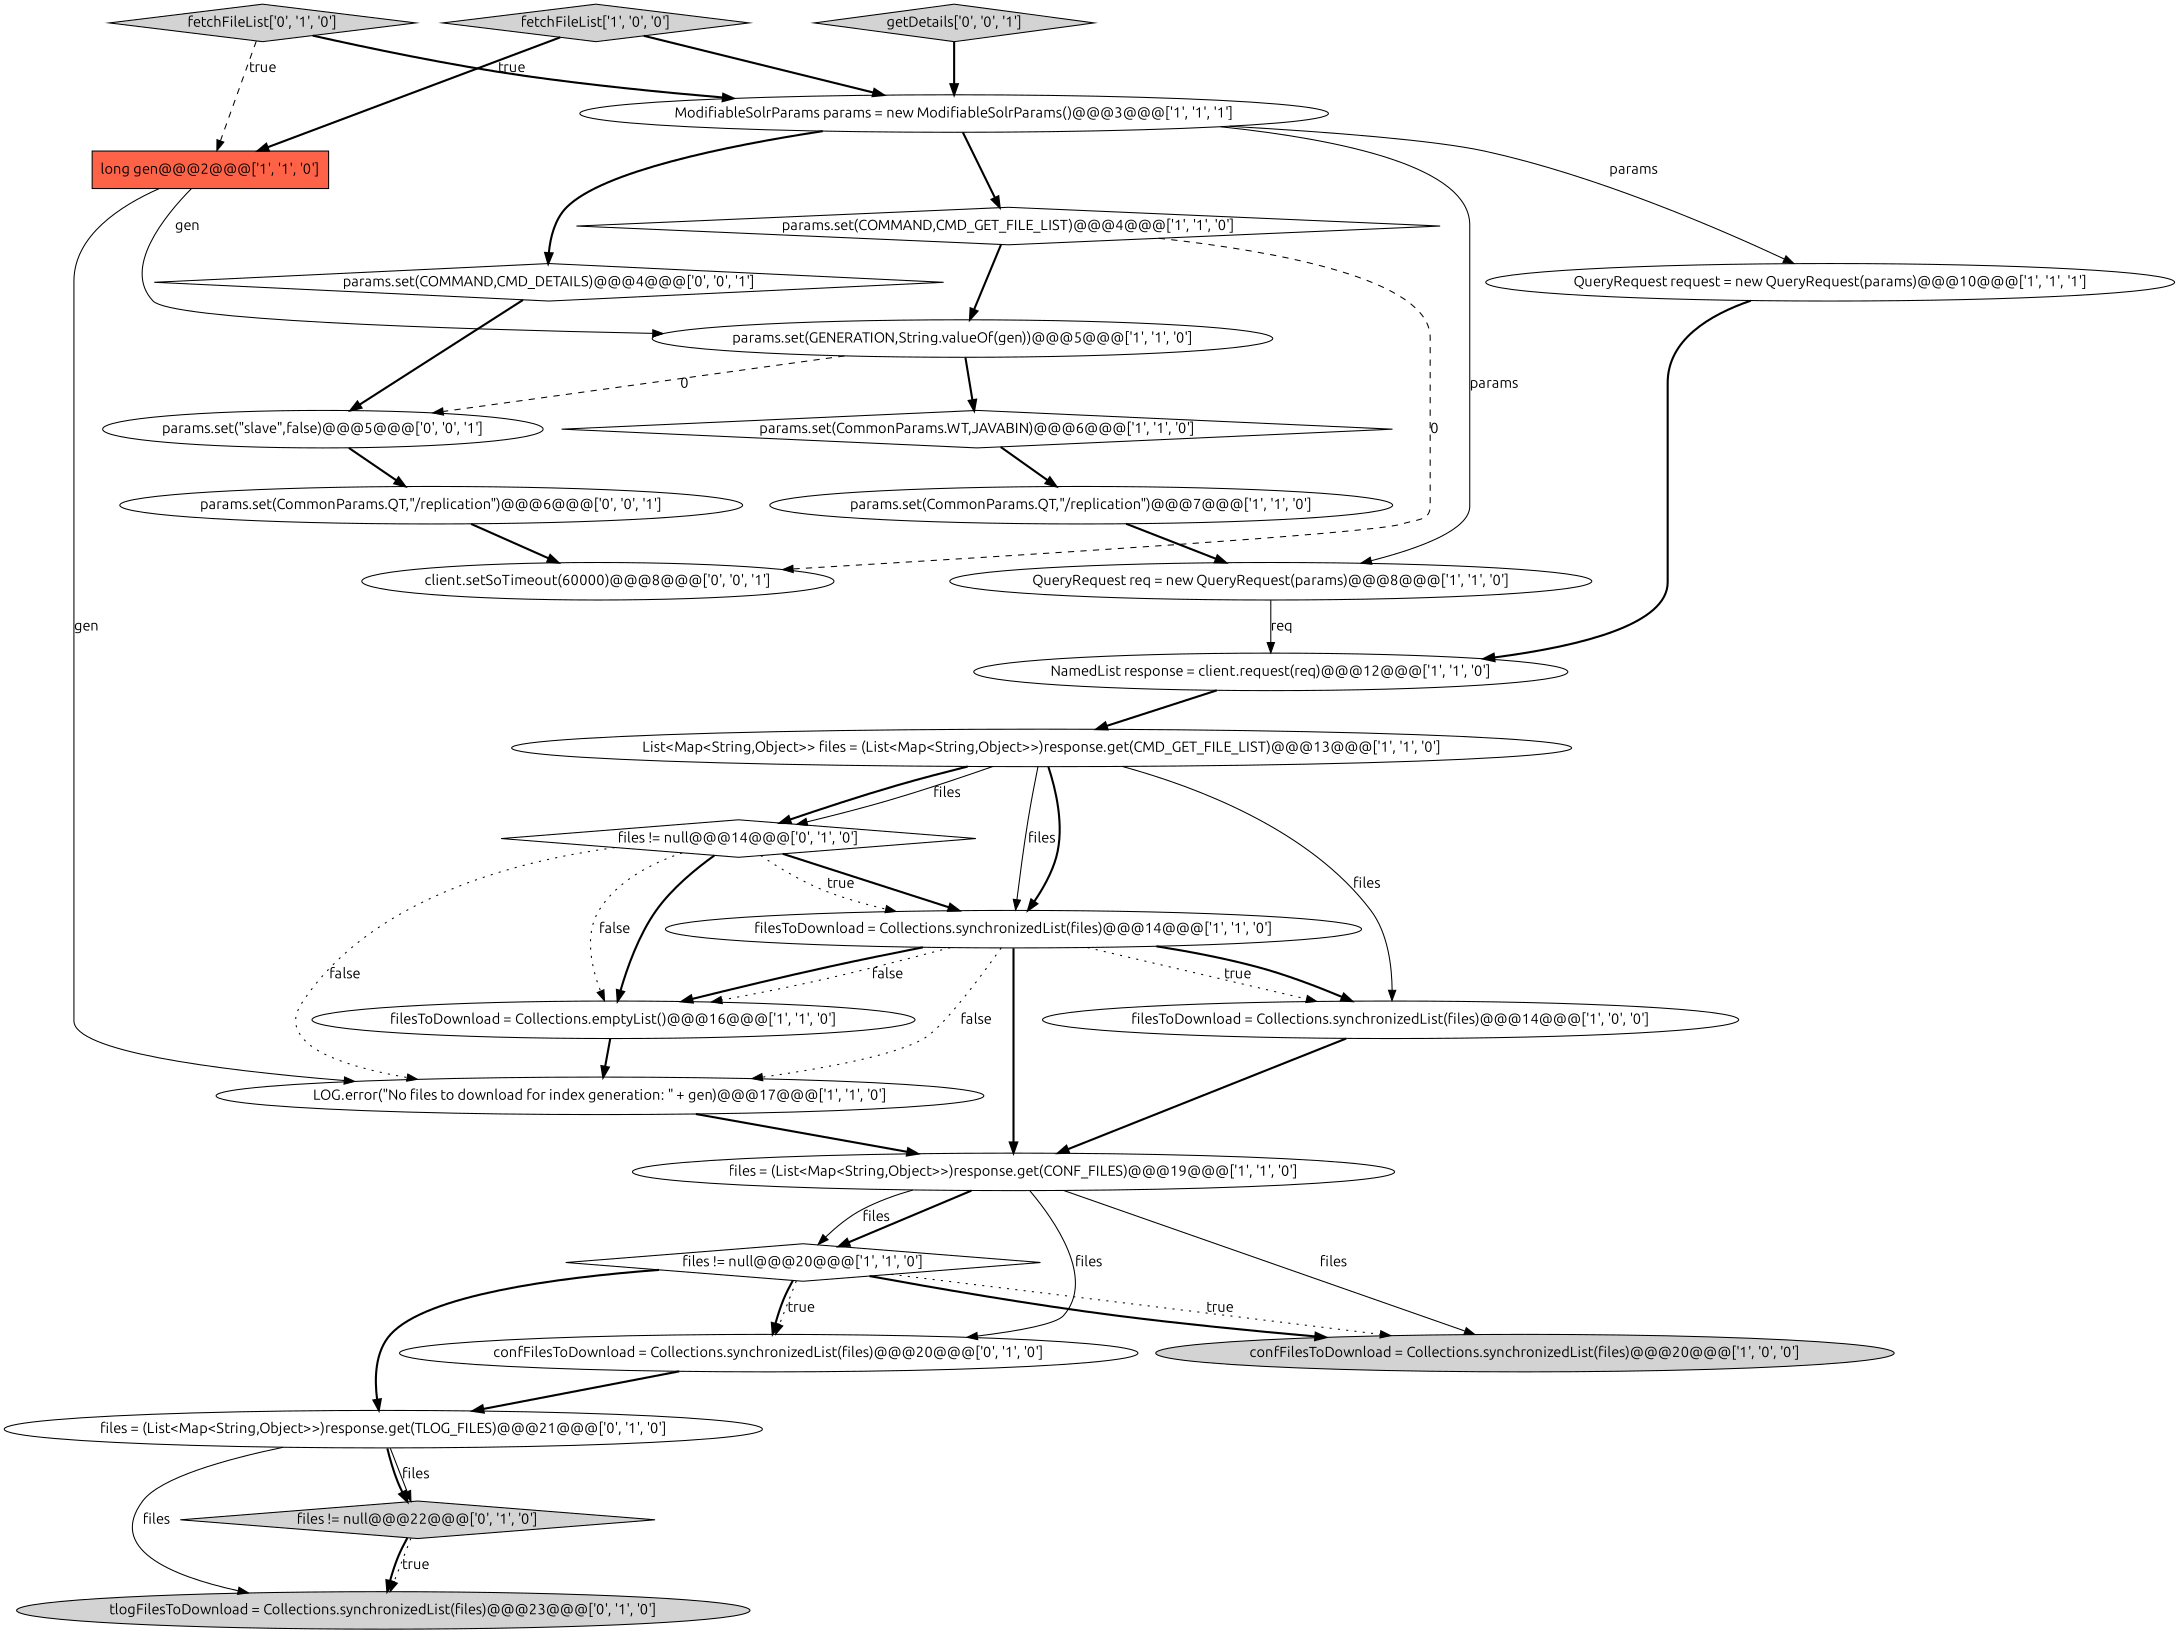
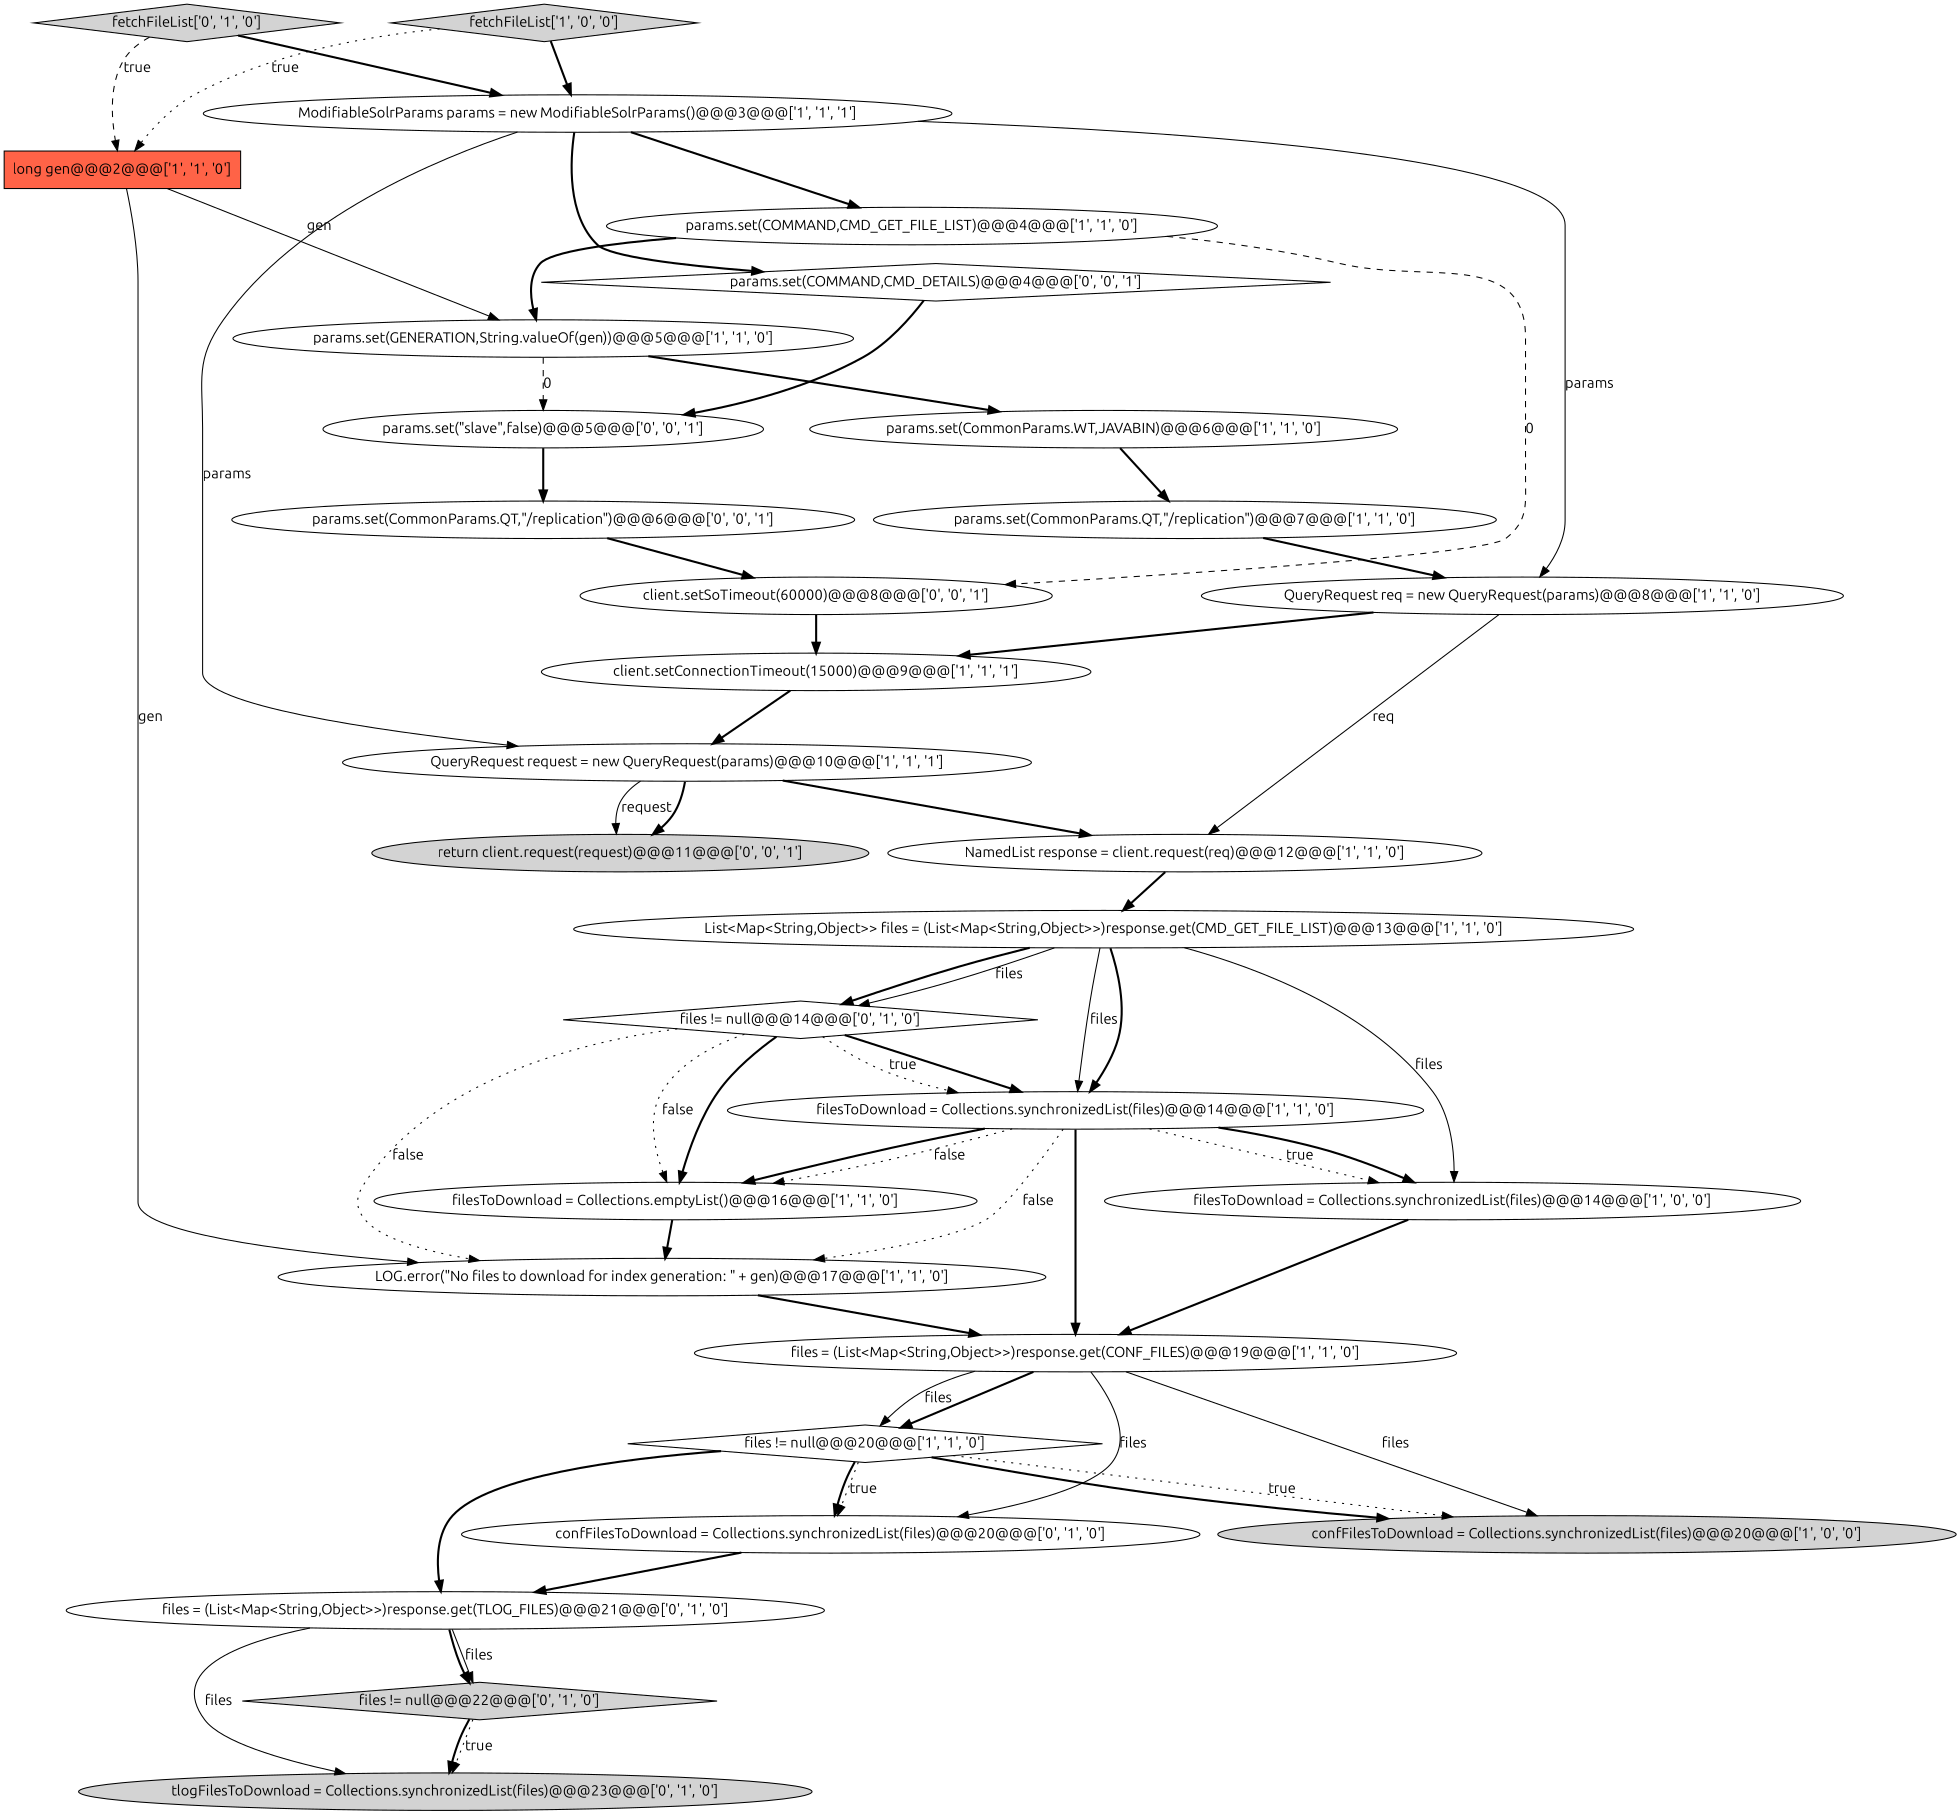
node "getDetails['0', '0', '1']": removed
edge "fetchFileList['1', '0', '0']" -> "long gen@@@2@@@['1', '1', '0']": style bold -> dotted
node "params.set(COMMAND,CMD_GET_FILE_LIST)@@@4@@@['1', '1', '0']": shape diamond -> ellipse
node "params.set(CommonParams.WT,JAVABIN)@@@6@@@['1', '1', '0']": shape diamond -> ellipse
node "client.setConnectionTimeout(15000)@@@9@@@['1', '1', '1']": added
node "return client.request(request)@@@11@@@['0', '0', '1']": added
